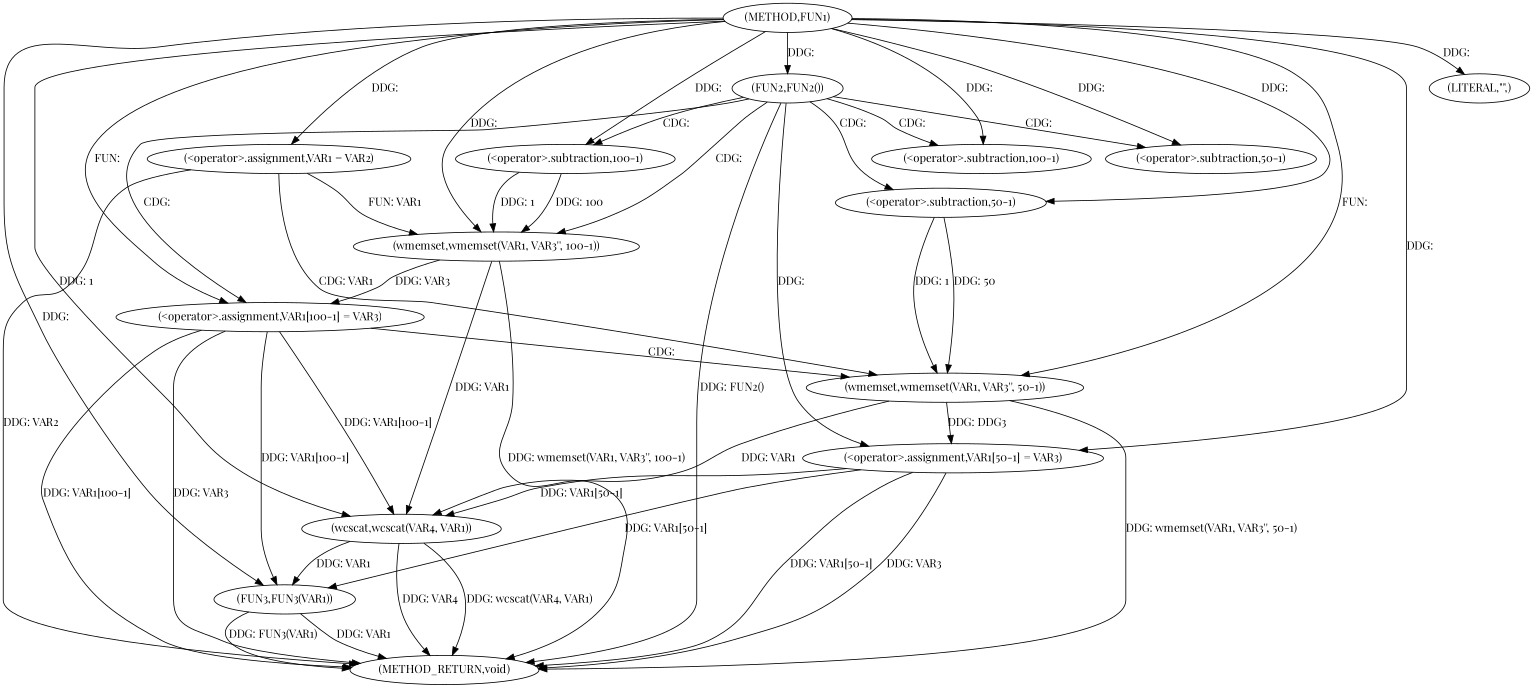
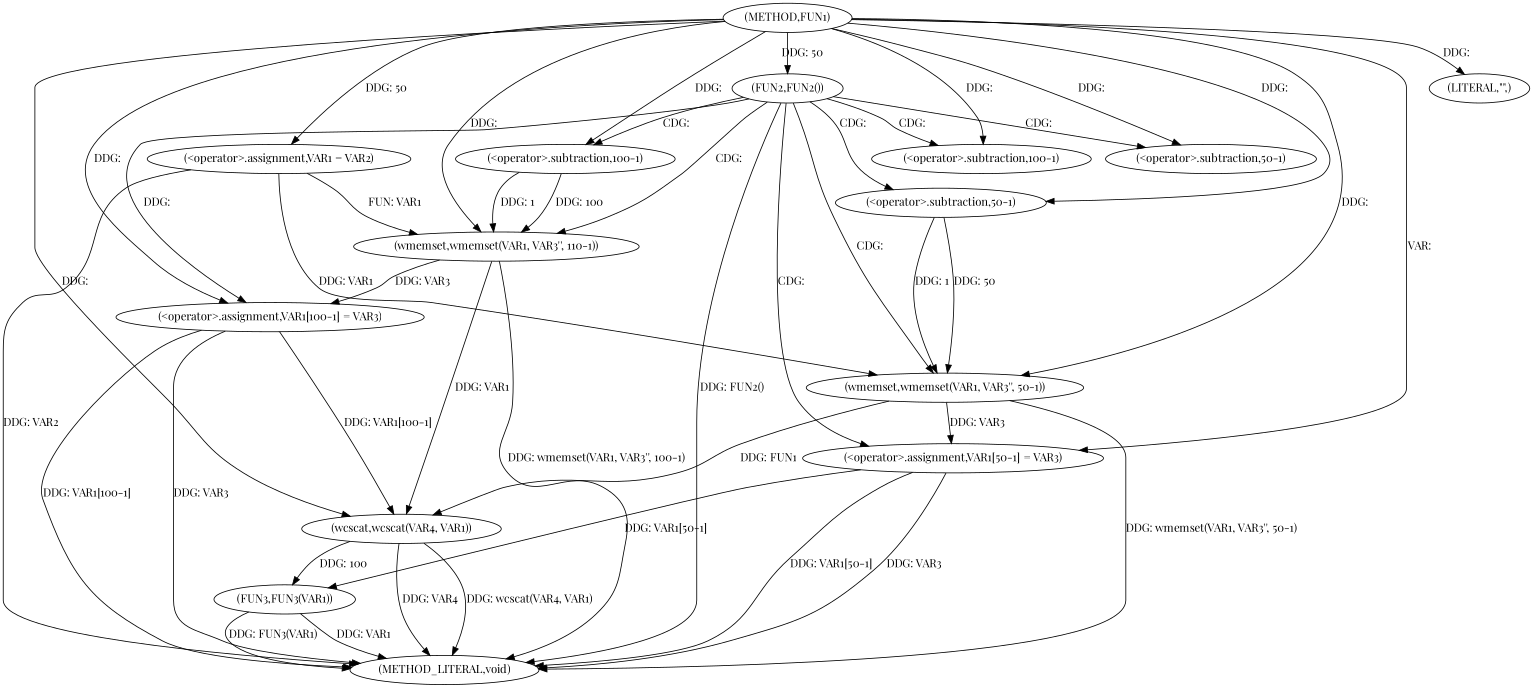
edge "(METHOD,FUN1)" -> "(FUN3,FUN3(VAR1))": removed, label "DDG:"
edge "(METHOD,FUN1)" -> "(FUN2,FUN2())": label "DDG: " -> "DDG: 50"
edge "(METHOD,FUN1)" -> "(<operator>.assignment,VAR1 = VAR2)": label "DDG: " -> "DDG: 50"
edge "(METHOD,FUN1)" -> "(<operator>.assignment,VAR1[100-1] = VAR3)": label "FUN: " -> "DDG: "
edge "(FUN2,FUN2())" -> "(<operator>.assignment,VAR1[100-1] = VAR3)": label "CDG: " -> "DDG: "
edge "(METHOD,FUN1)" -> "(wmemset,wmemset(VAR1, VAR3'', 50-1))": label "FUN: " -> "DDG: "
node "(wmemset,wmemset(VAR1, VAR3'', 100-1))": label "(wmemset,wmemset(VAR1, VAR3'', 100-1))" -> "(wmemset,wmemset(VAR1, VAR3'', 110-1))"
edge "(METHOD,FUN1)" -> "(<operator>.assignment,VAR1[50-1] = VAR3)": label "DDG: " -> "VAR: "
edge "(METHOD,FUN1)" -> "(wcscat,wcscat(VAR4, VAR1))": label "DDG: 1" -> "DDG: "
edge "(<operator>.assignment,VAR1 = VAR2)" -> "(wmemset,wmemset(VAR1, VAR3'', 50-1))": label "CDG: VAR1" -> "DDG: VAR1"
edge "(FUN2,FUN2())" -> "(<operator>.assignment,VAR1[50-1] = VAR3)": label "DDG: " -> "CDG: "
edge "(<operator>.assignment,VAR1[100-1] = VAR3)" -> "(wmemset,wmemset(VAR1, VAR3'', 50-1))": now "(FUN2,FUN2())" -> "(wmemset,wmemset(VAR1, VAR3'', 50-1))"
edge "(wmemset,wmemset(VAR1, VAR3'', 50-1))" -> "(<operator>.assignment,VAR1[50-1] = VAR3)": label "DDG: DDG3" -> "DDG: VAR3"
edge "(<operator>.assignment,VAR1[100-1] = VAR3)" -> "(FUN3,FUN3(VAR1))": removed, label "DDG: VAR1[100-1]"
edge "(wmemset,wmemset(VAR1, VAR3'', 50-1))" -> "(wcscat,wcscat(VAR4, VAR1))": label "DDG: VAR1" -> "DDG: FUN1"
edge "(<operator>.assignment,VAR1[50-1] = VAR3)" -> "(wcscat,wcscat(VAR4, VAR1))": removed, label "DDG: VAR1[50-1]"
edge "(wcscat,wcscat(VAR4, VAR1))" -> "(FUN3,FUN3(VAR1))": label "DDG: VAR1" -> "DDG: 100"
node "(METHOD_RETURN,void)": label "(METHOD_RETURN,void)" -> "(METHOD_LITERAL,void)"
